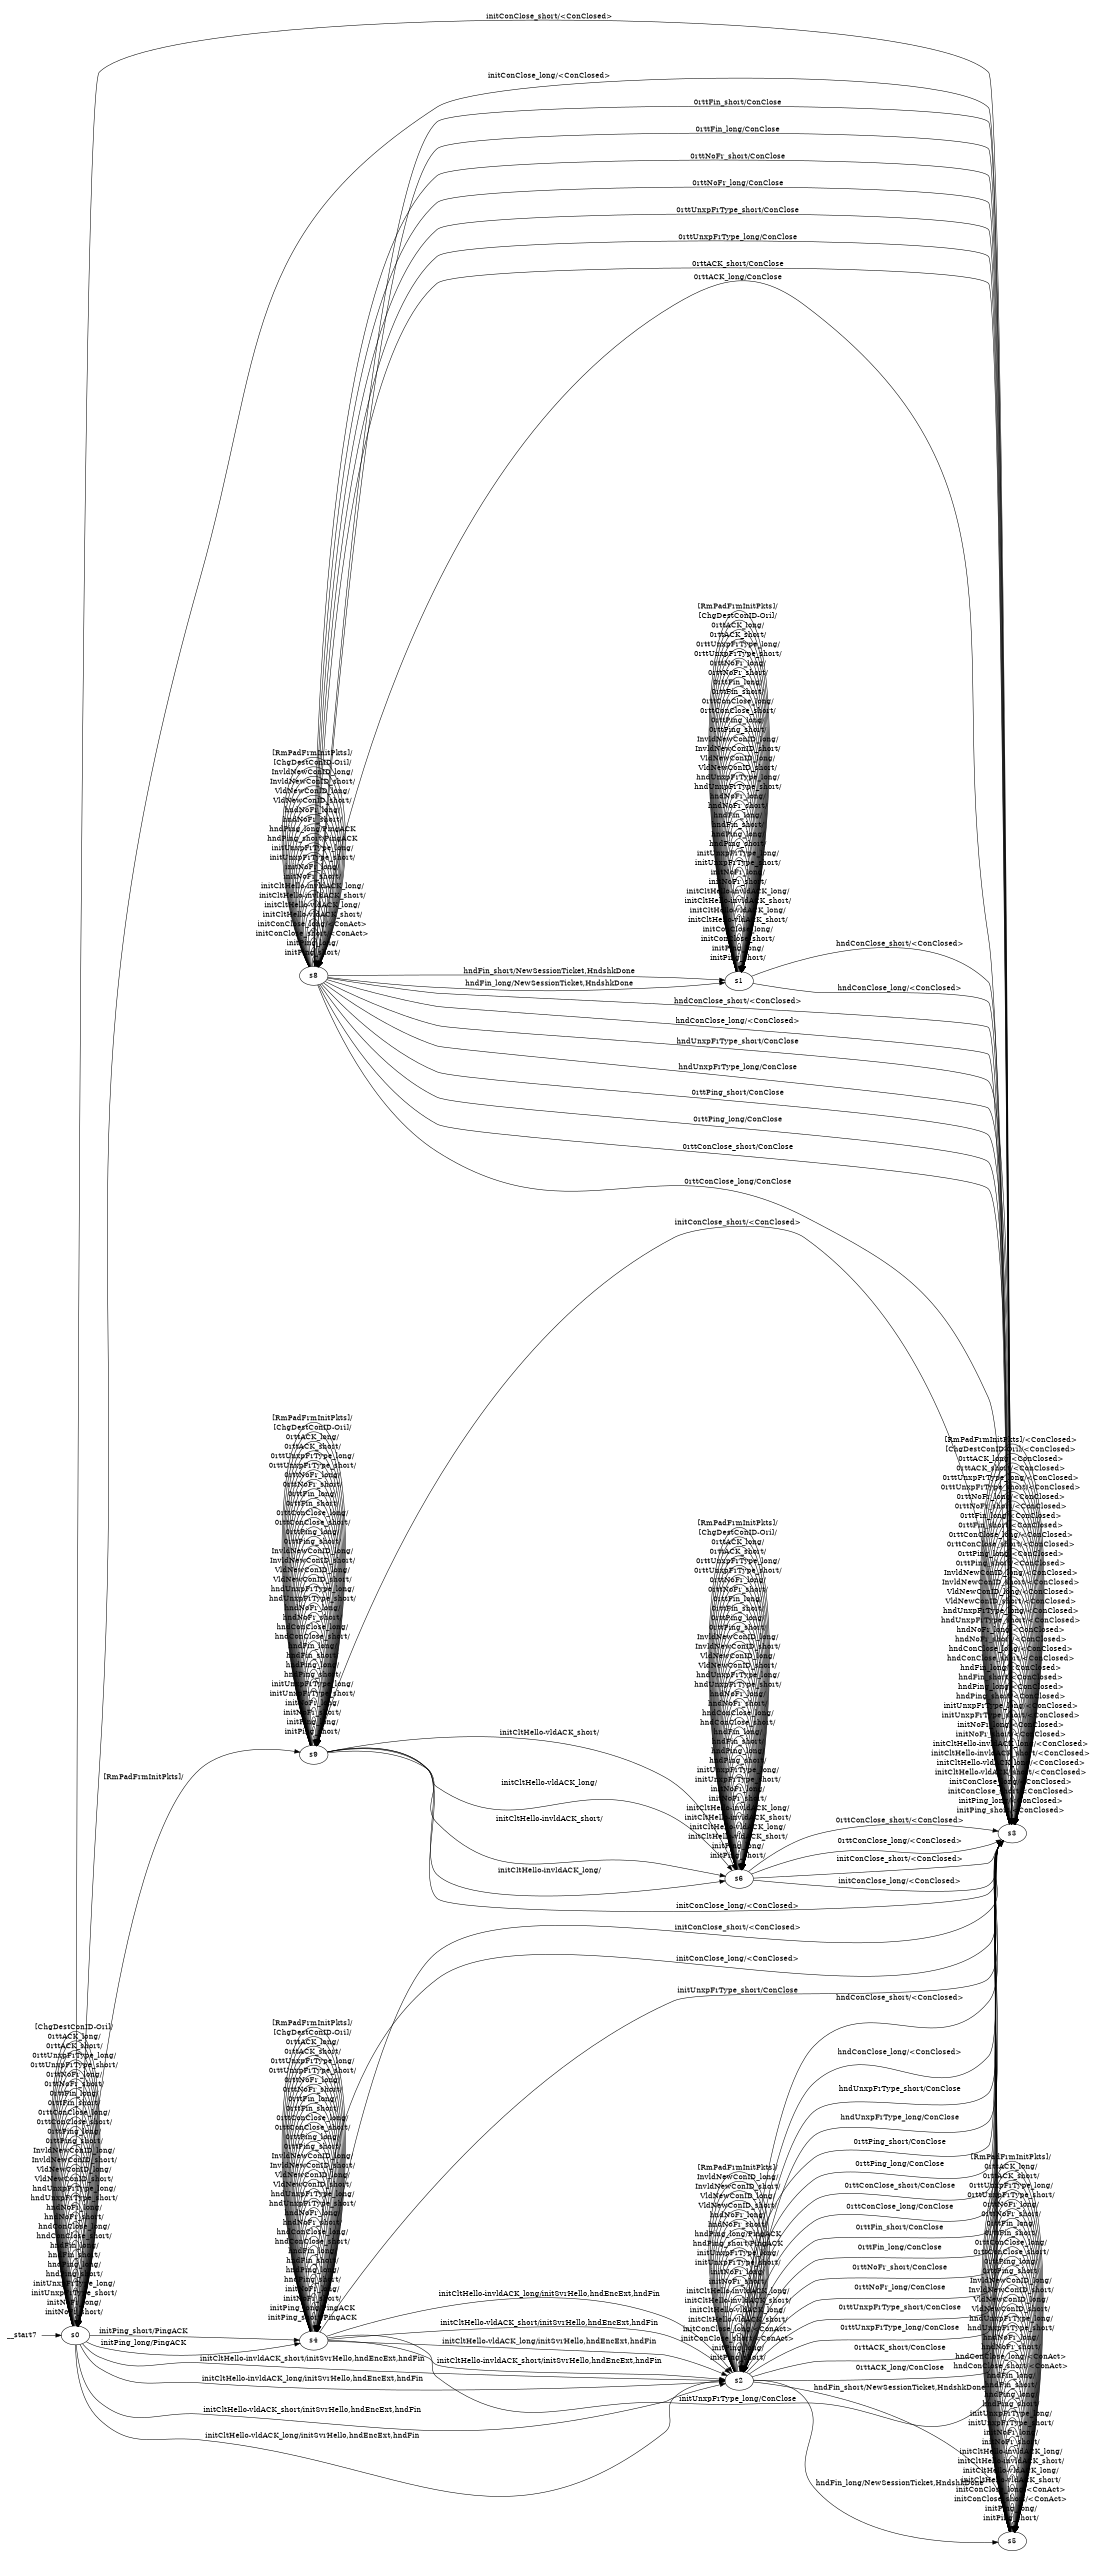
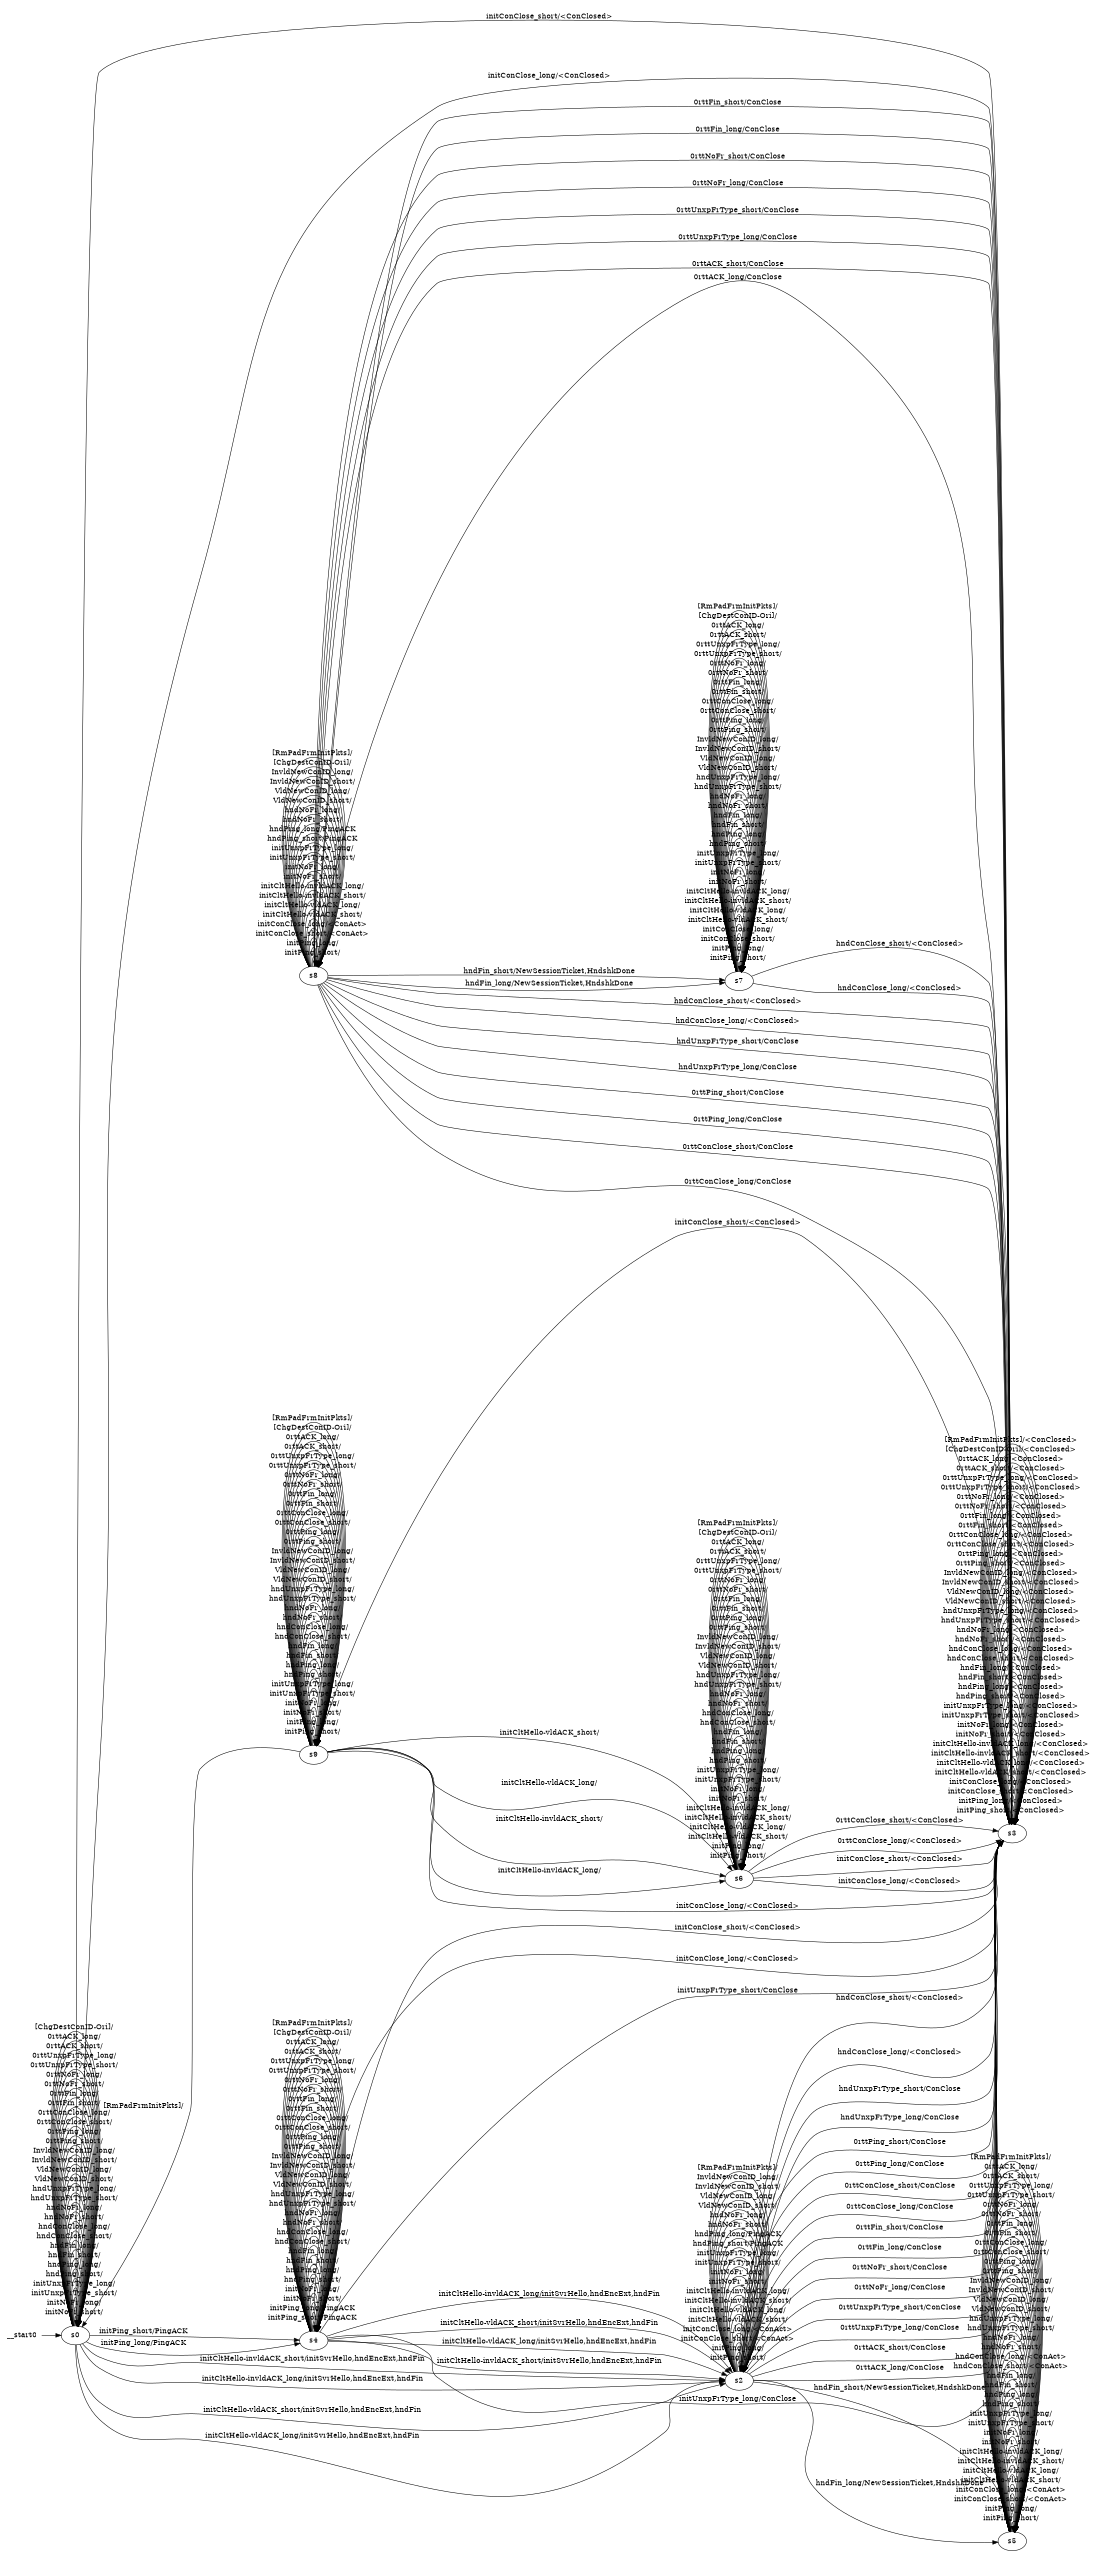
node "s1": label "s1" -> "s7"
edge "s0" -> "s9": reversed
node "__start7": label "__start7" -> "__start0"
